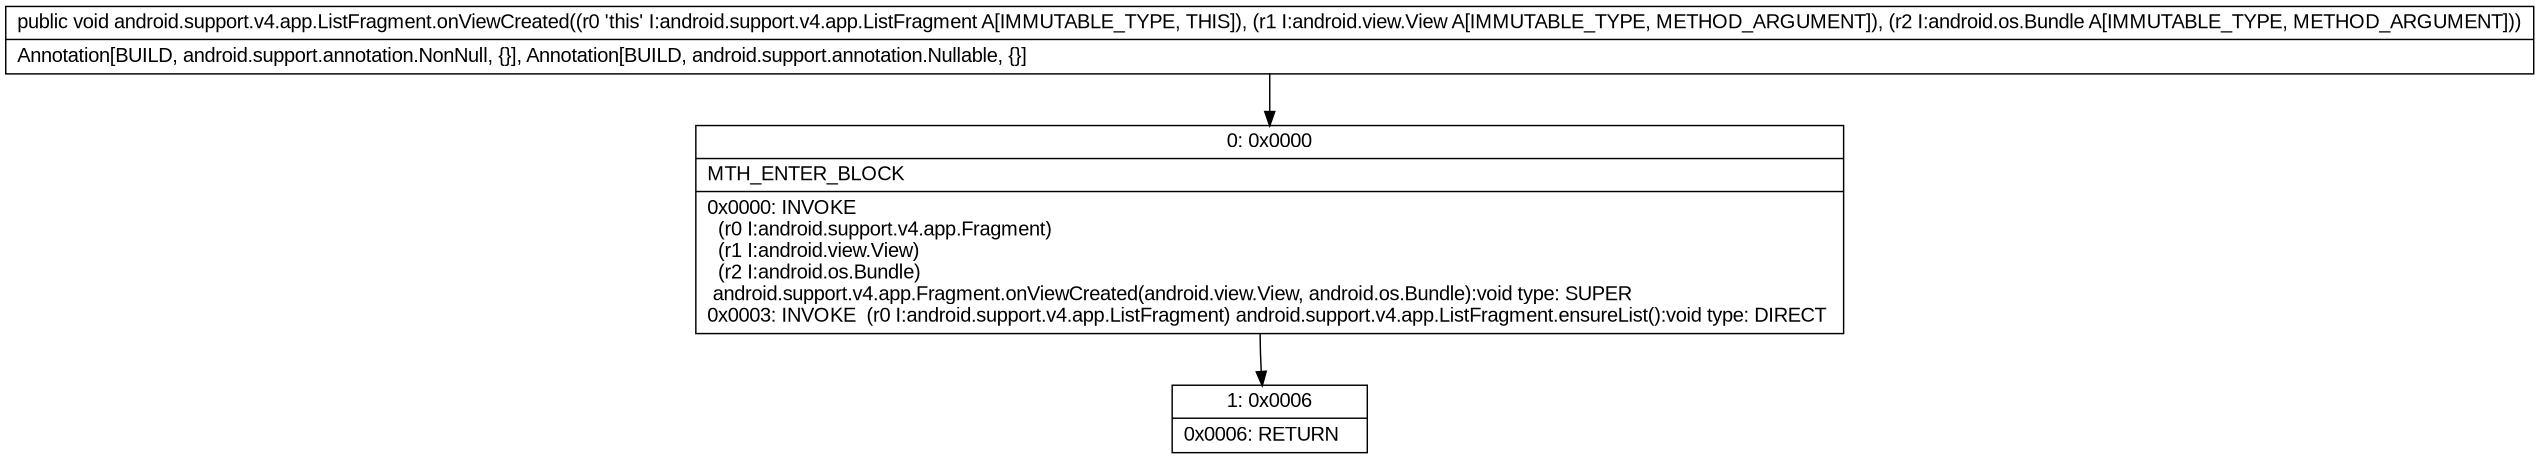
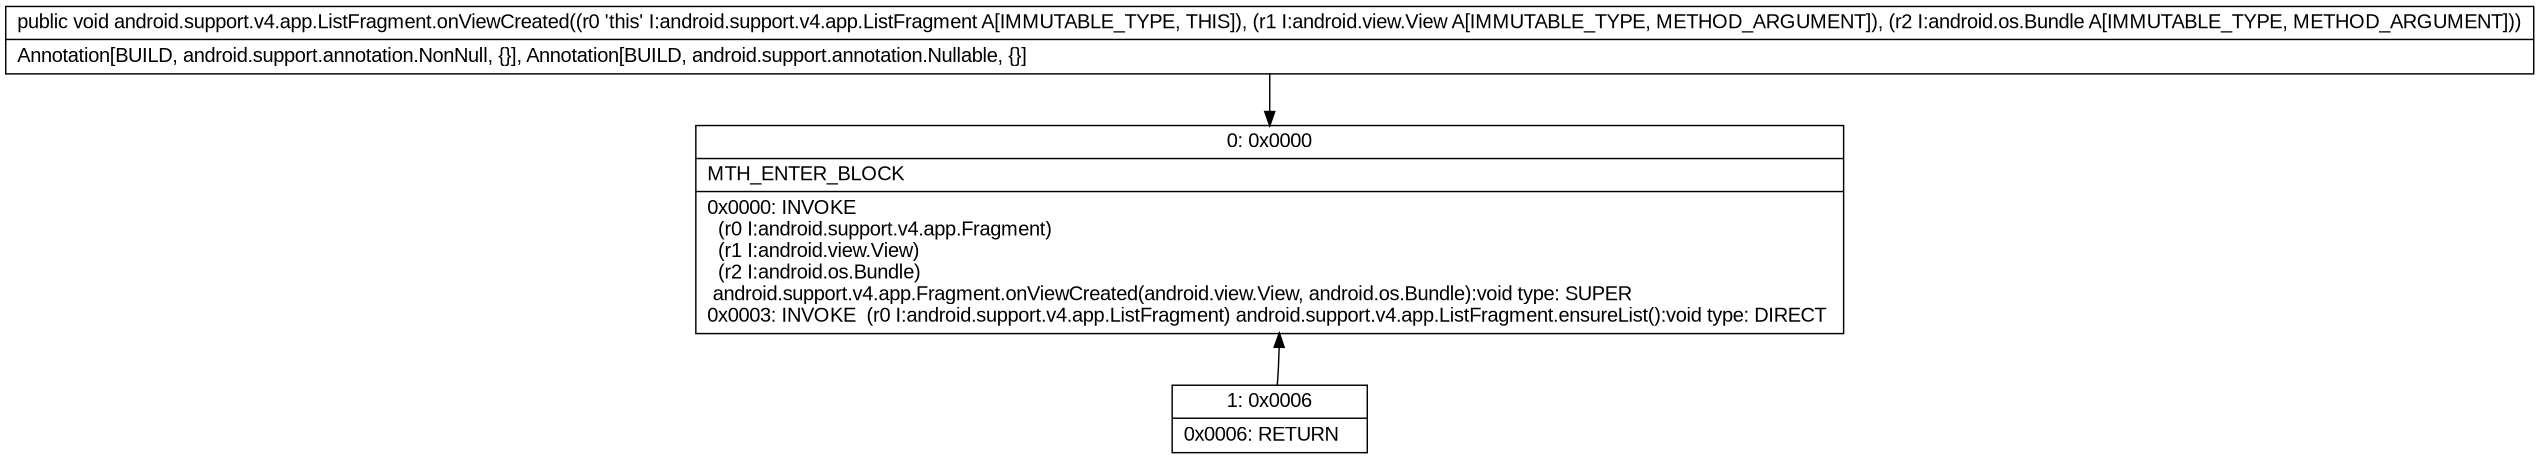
edge "0: 0x0000" -> "1: 0x0006": reversed
